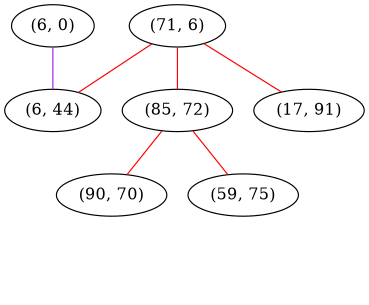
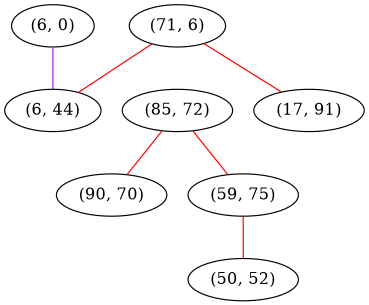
edge "(71, 6)" -- "(85, 72)": removed
node "(50, 52)": added
